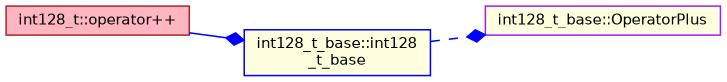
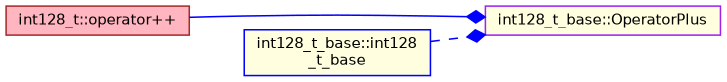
edge "int128_t::operator++" -> "int128_t_base::int128 _t_base": now "int128_t::operator++" -> "int128_t_base::OperatorPlus"
